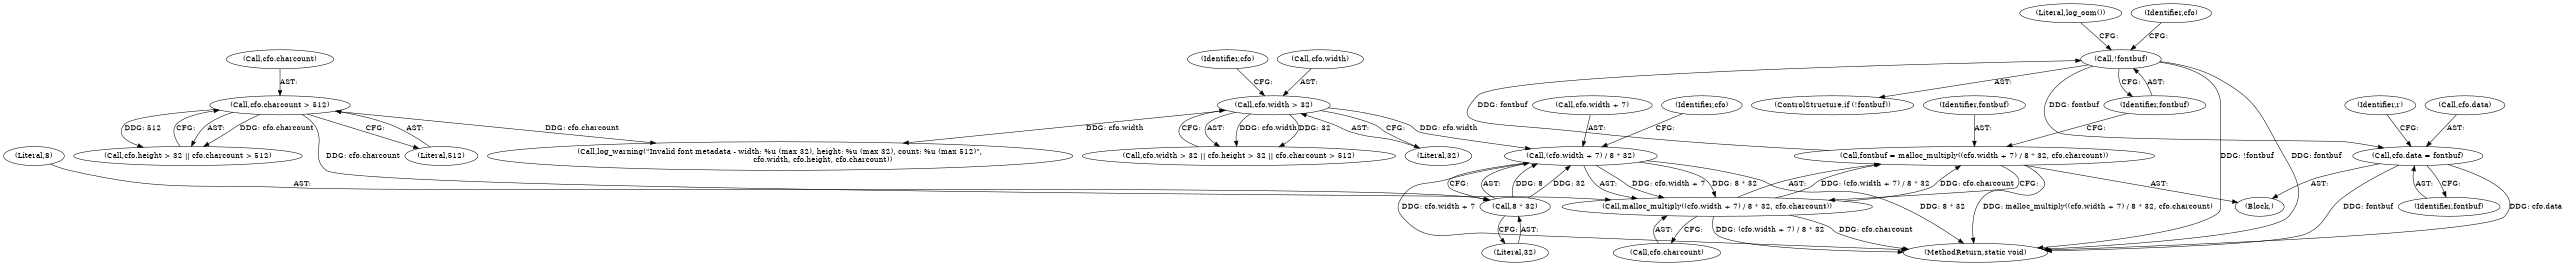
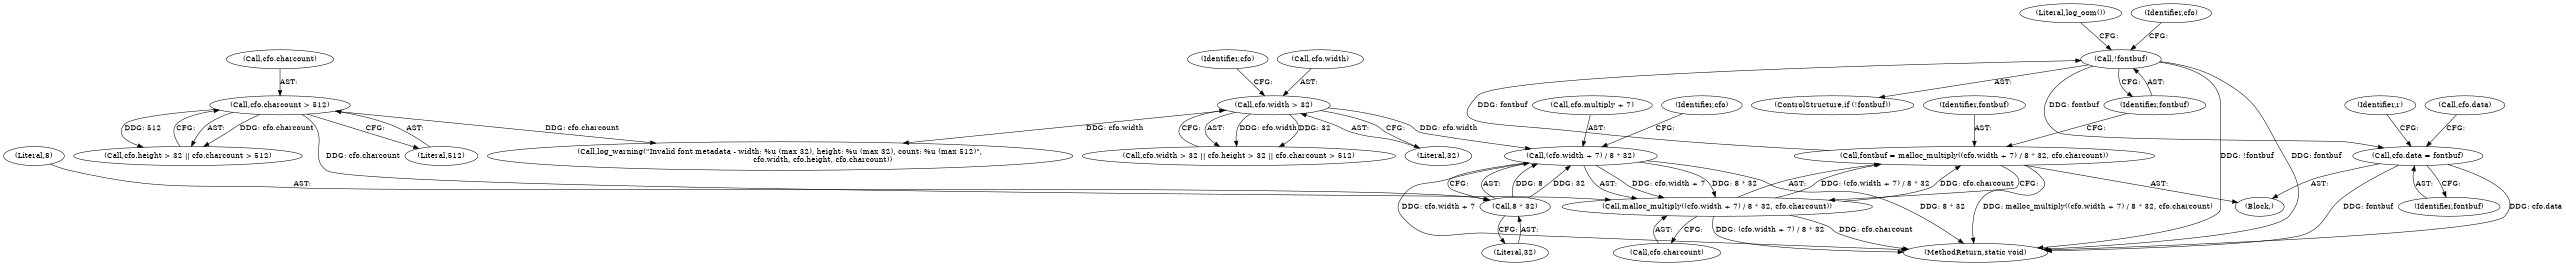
node "(Call,cfo.width + 7)": label "(Call,cfo.width + 7)" -> "(Call,cfo.multiply + 7)"
edge "(Call,cfo.data)" -> "(Call,cfo.data = fontbuf)": label "AST: " -> "CFG: "
